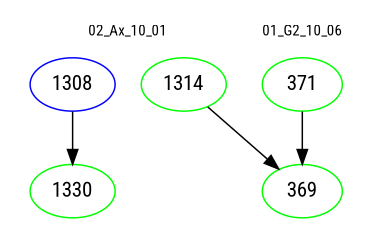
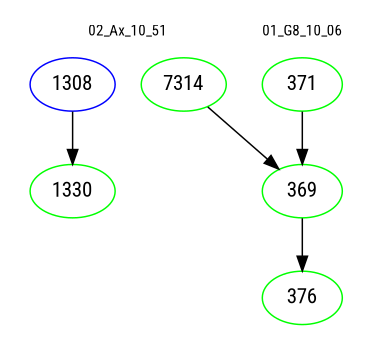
cluster "02_Ax_10_01": label "02_Ax_10_01" -> "02_Ax_10_51"
cluster "01_G2_10_06": label "01_G2_10_06" -> "01_G8_10_06"
node "1314": label "1314" -> "7314"
node "376": added
